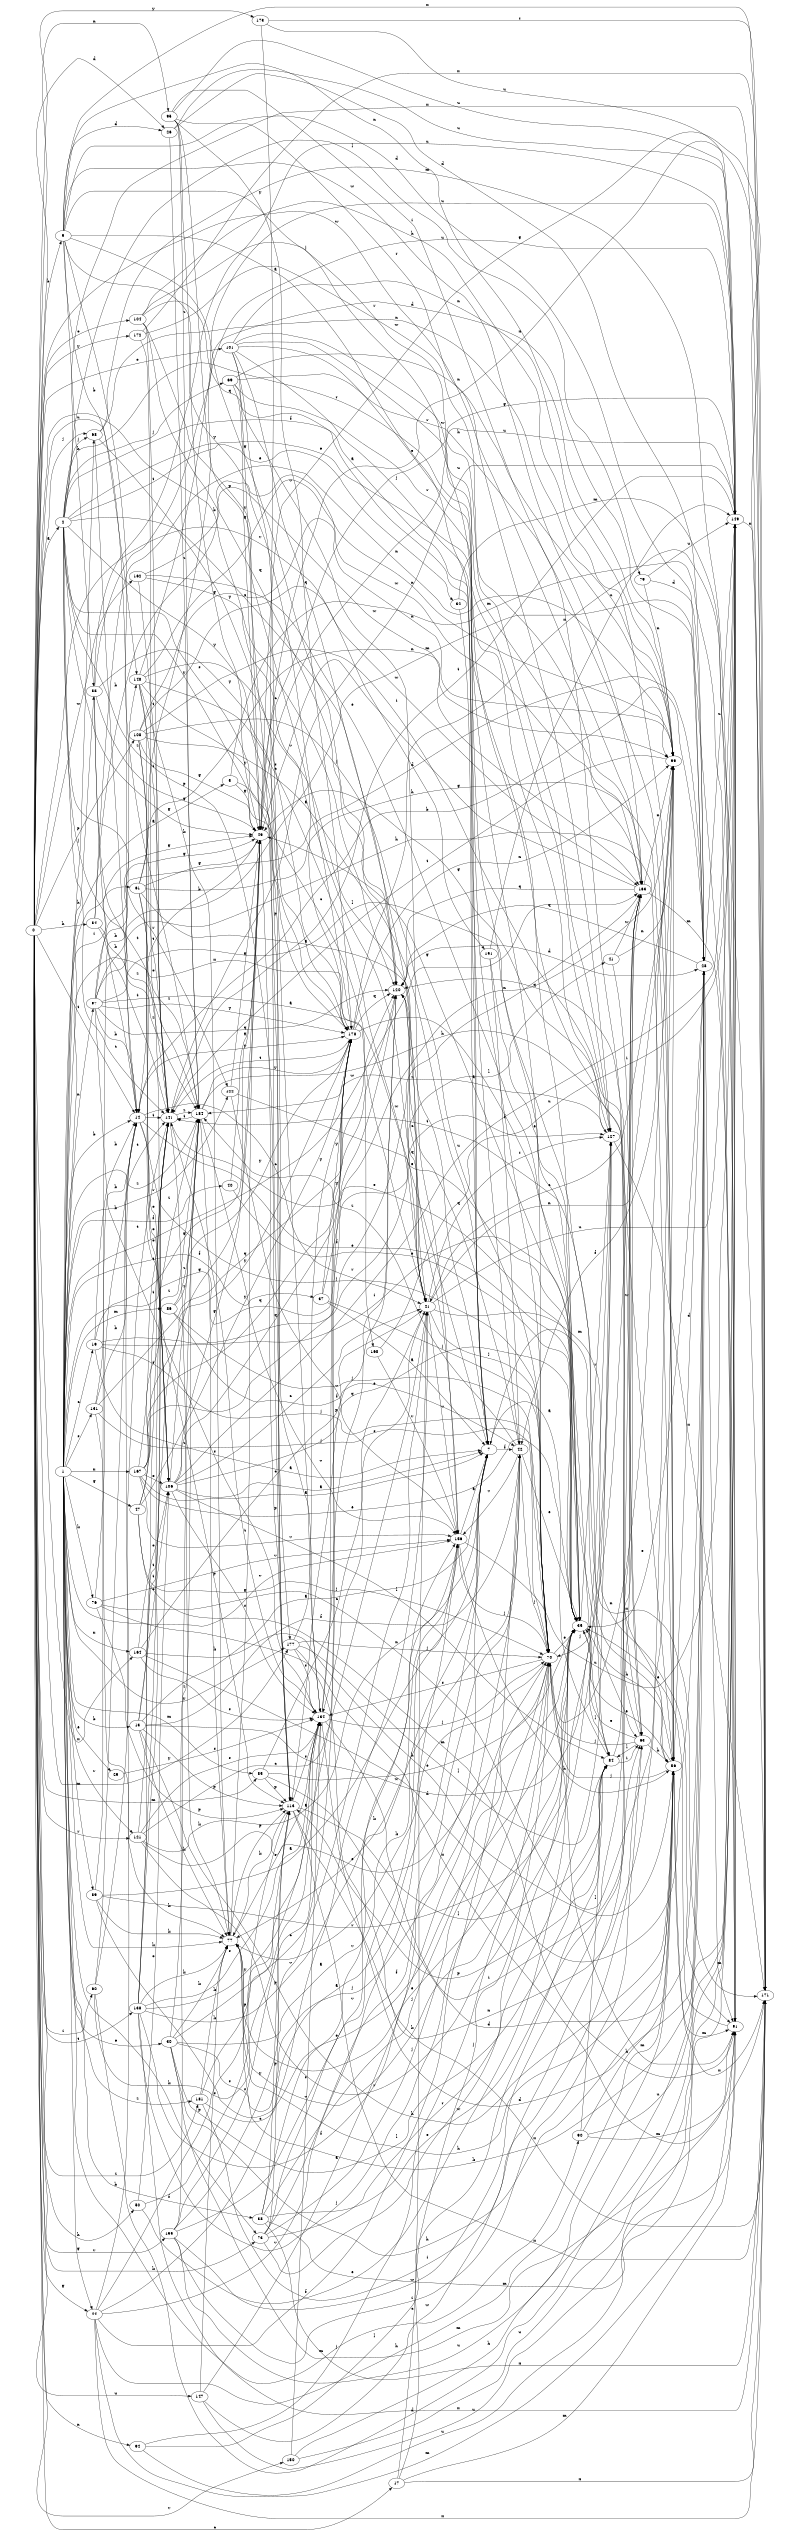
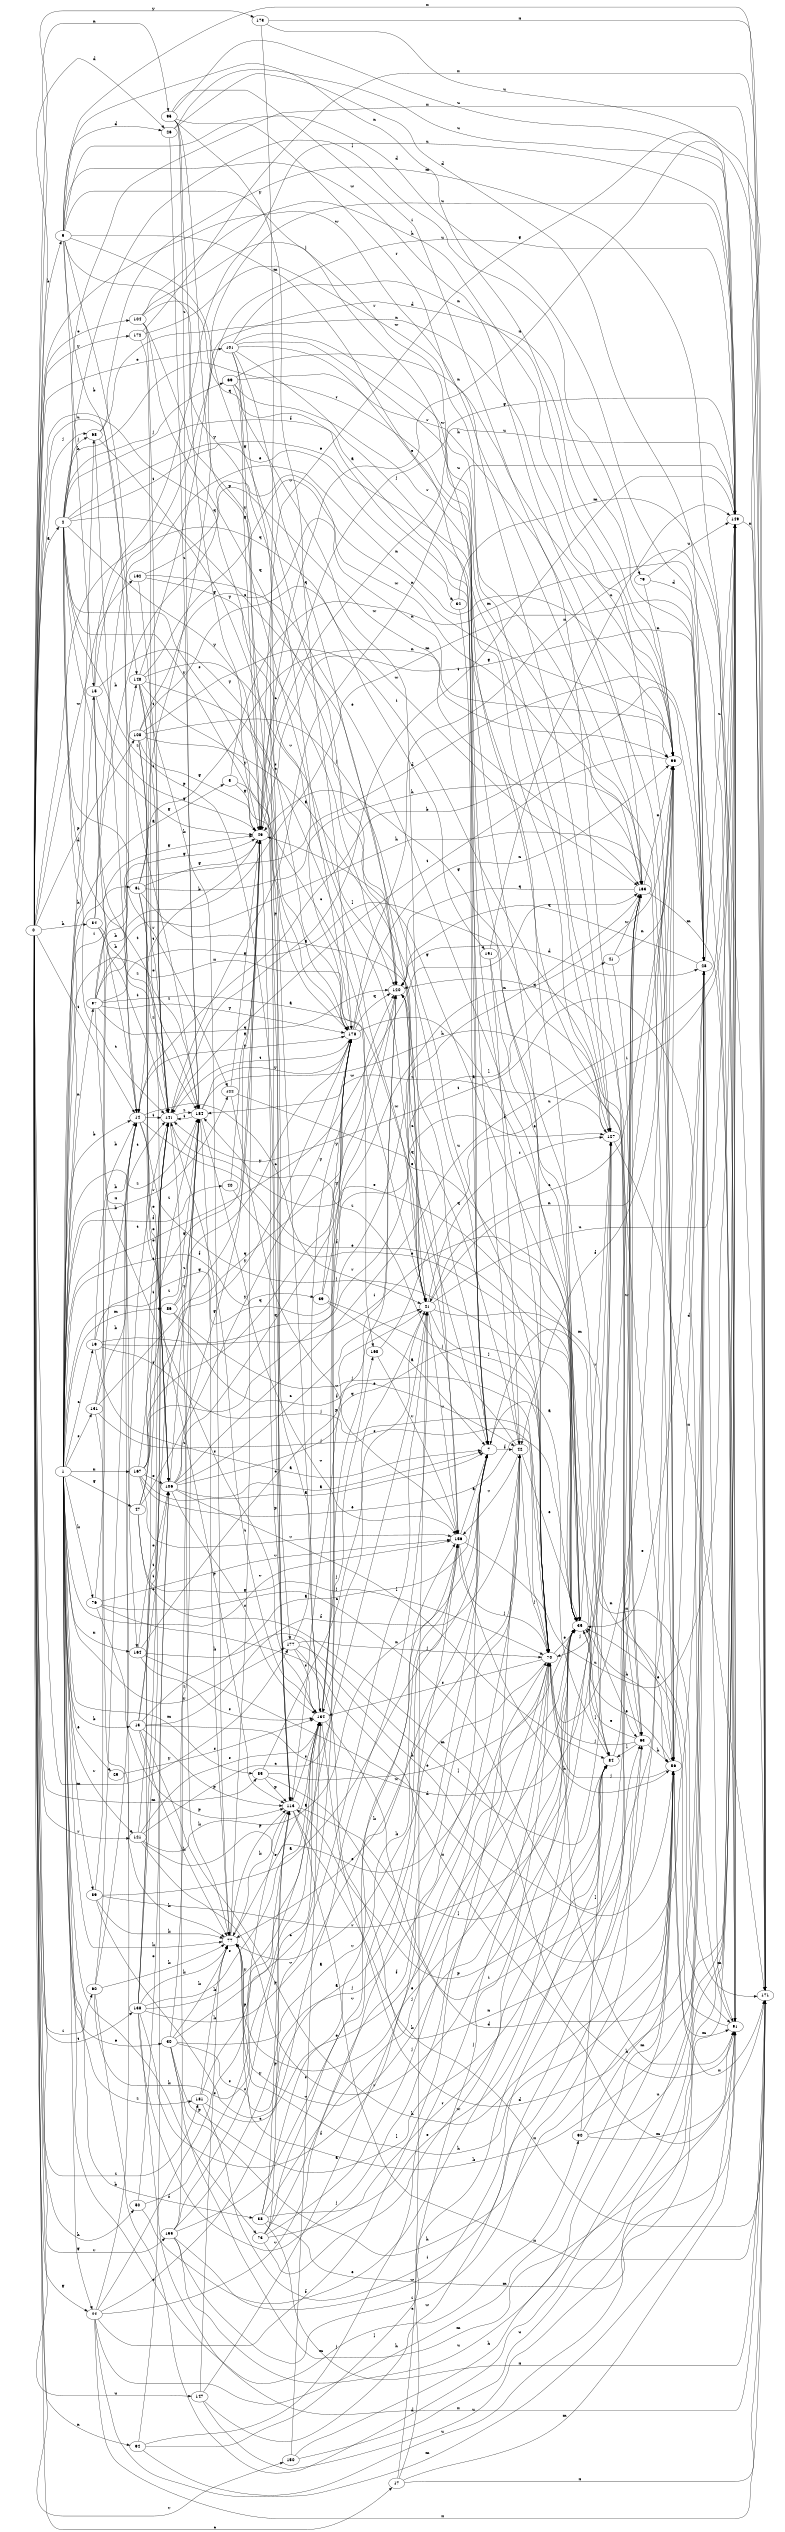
edge "173" -> "171": label "r" -> "x"
edge "9" -> "7": label "a" -> "m"
edge "0" -> "120": label "b" -> "q"
edge "0" -> "151": label "v" -> "q"
node "55": label "55" -> "15"
edge "163" -> "49": now "28" -> "49"
edge "1" -> "68": label "j" -> "d"
edge "97" -> "14": removed, label "b"
edge "56" -> "141": now "91" -> "141"
node "37": label "37" -> "39"
edge "0" -> "164": now "54" -> "164"
edge "0" -> "73": removed, label "k"
edge "134" -> "70": now "134" -> "168"
edge "84" -> "63": removed, label "i"
edge "94" -> "106": added, label "o"
edge "60" -> "77": added, label "k"
